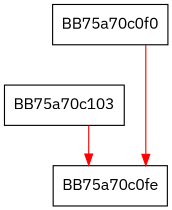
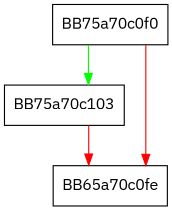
edge "BB75a70c0f0" -> "BB75a70c103": added
node "BB75a70c0fe": label "BB75a70c0fe" -> "BB65a70c0fe"
